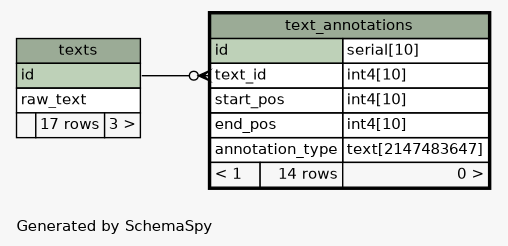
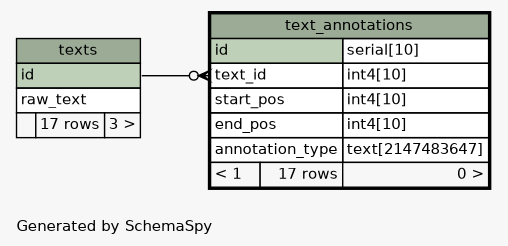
node "text_annotations": text "14 rows" -> "17 rows"
